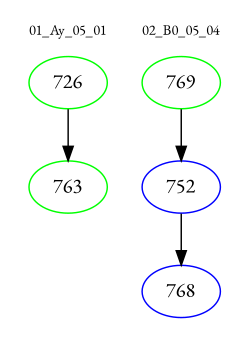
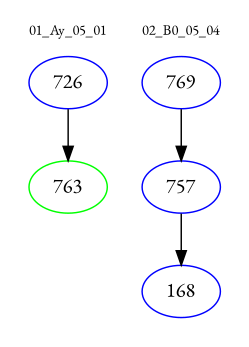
node "726": color green -> blue
node "769": color green -> blue
node "752": label "752" -> "757"
node "768": label "768" -> "168"
